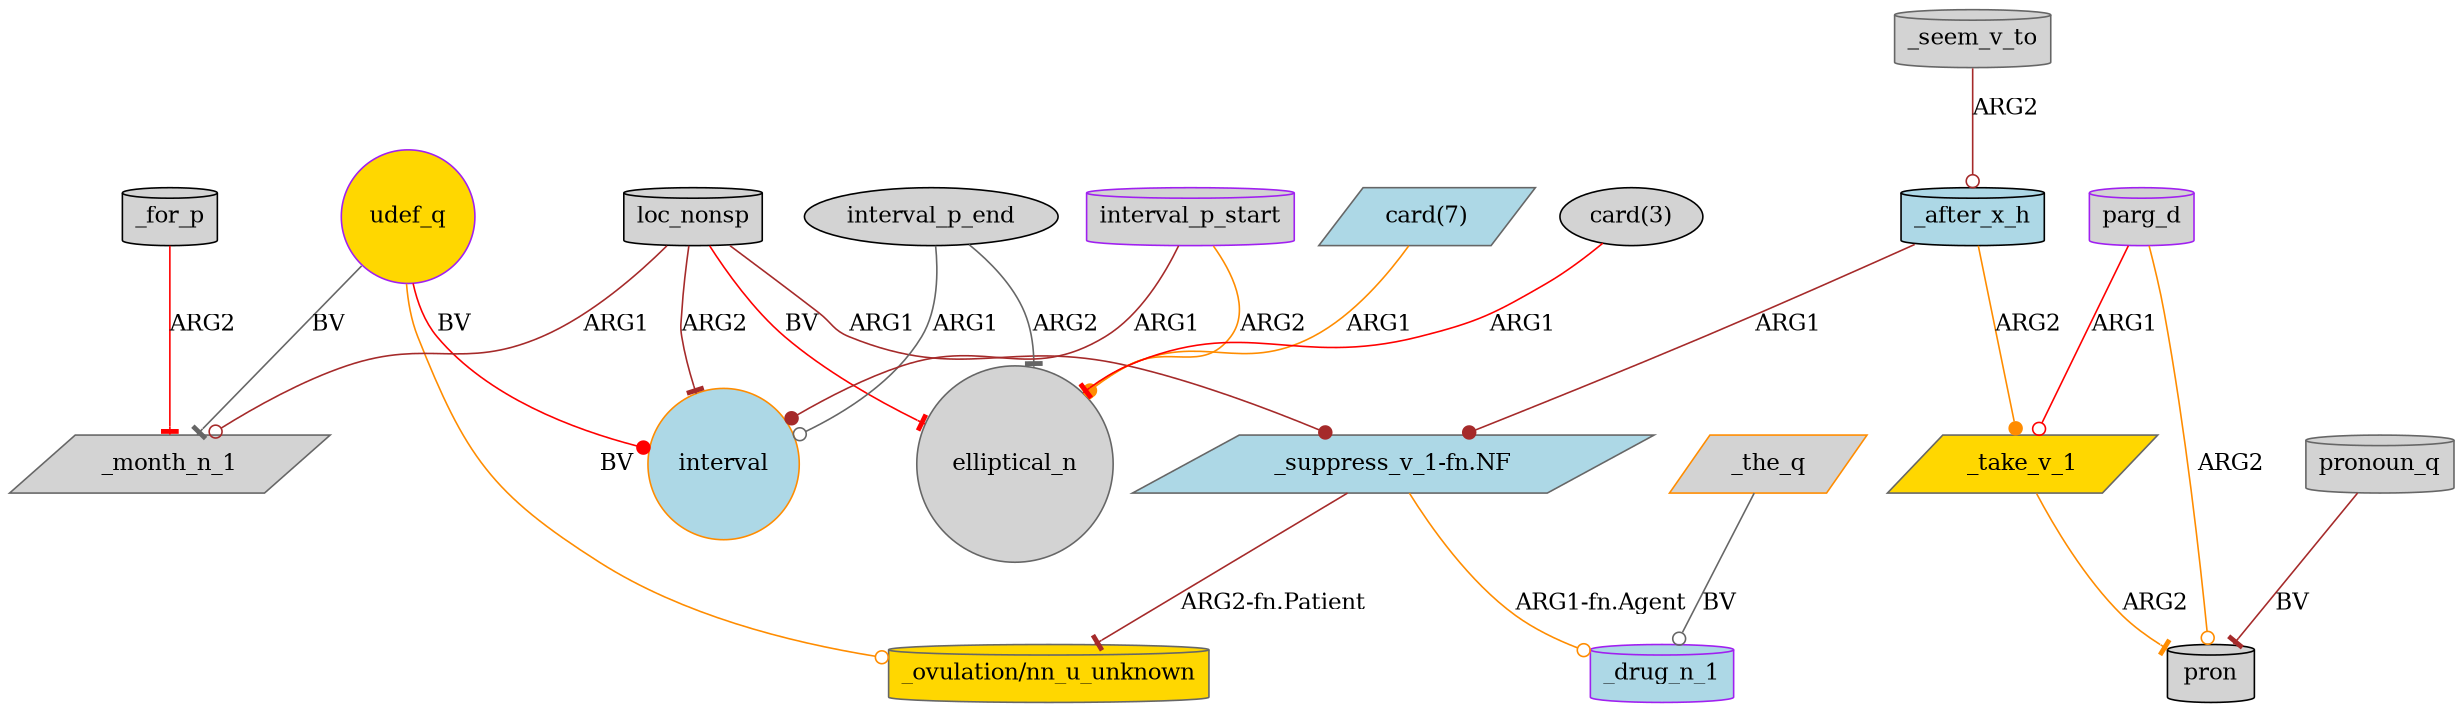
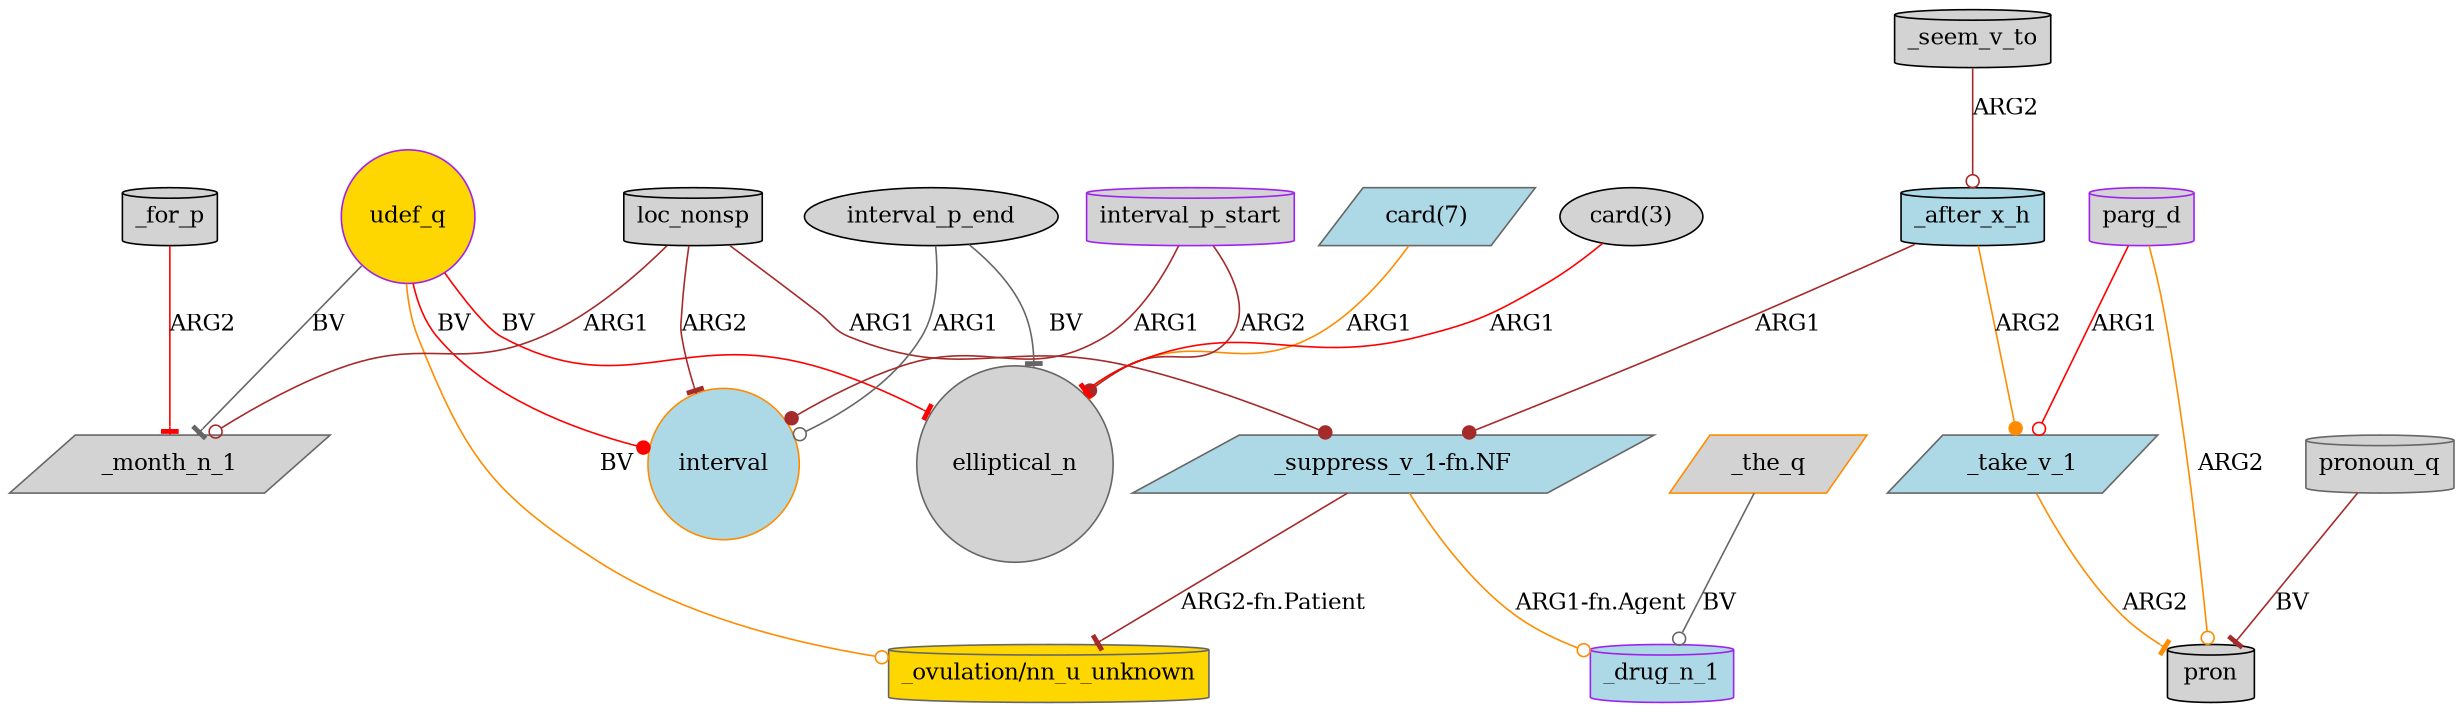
node "_seem_v_to": color gray40 -> black
edge "interval_p_end" -> "elliptical_n": label "ARG2" -> "BV"
edge "interval_p_start" -> "elliptical_n": color darkorange -> brown
edge "loc_nonsp" -> "elliptical_n": now "udef_q" -> "elliptical_n"
node "_take_v_1": fillcolor gold -> lightblue
